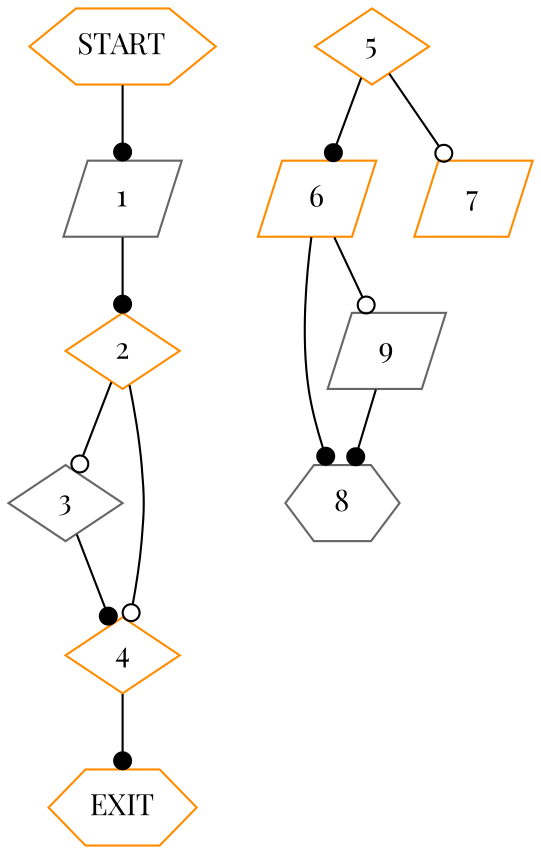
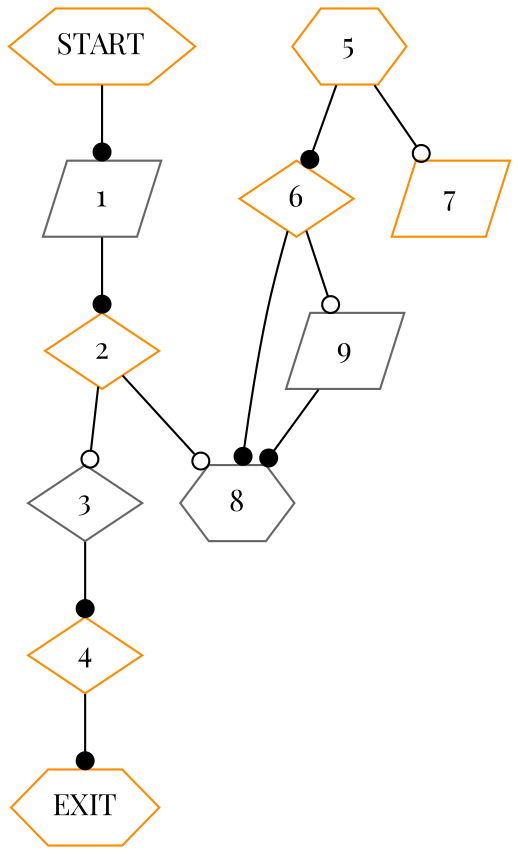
node "5": shape diamond -> hexagon
node "6": shape parallelogram -> diamond
edge "2" -> "4": now "2" -> "8"
